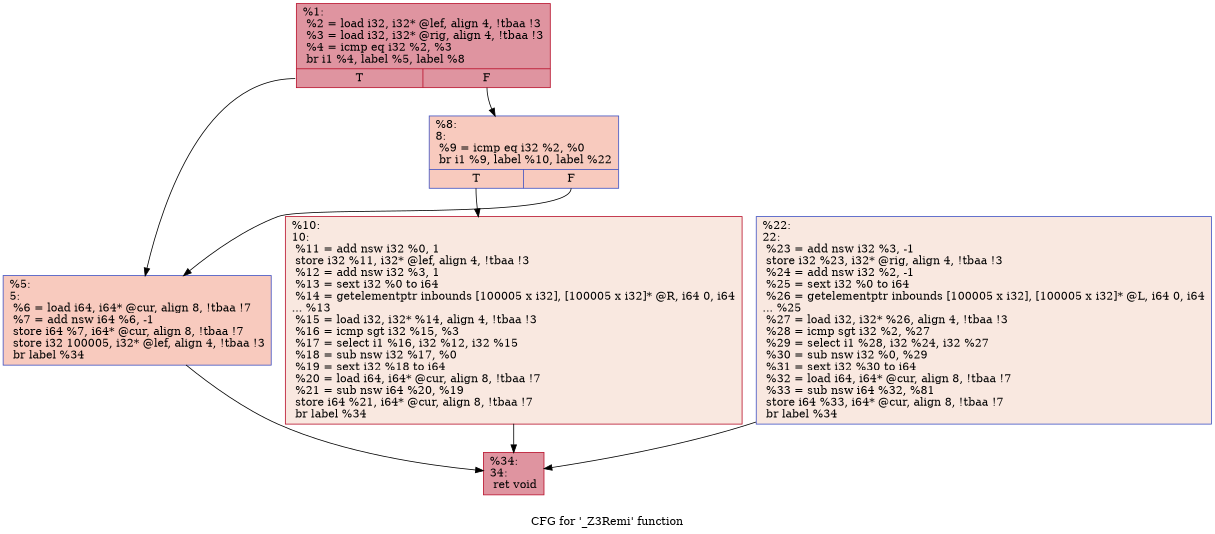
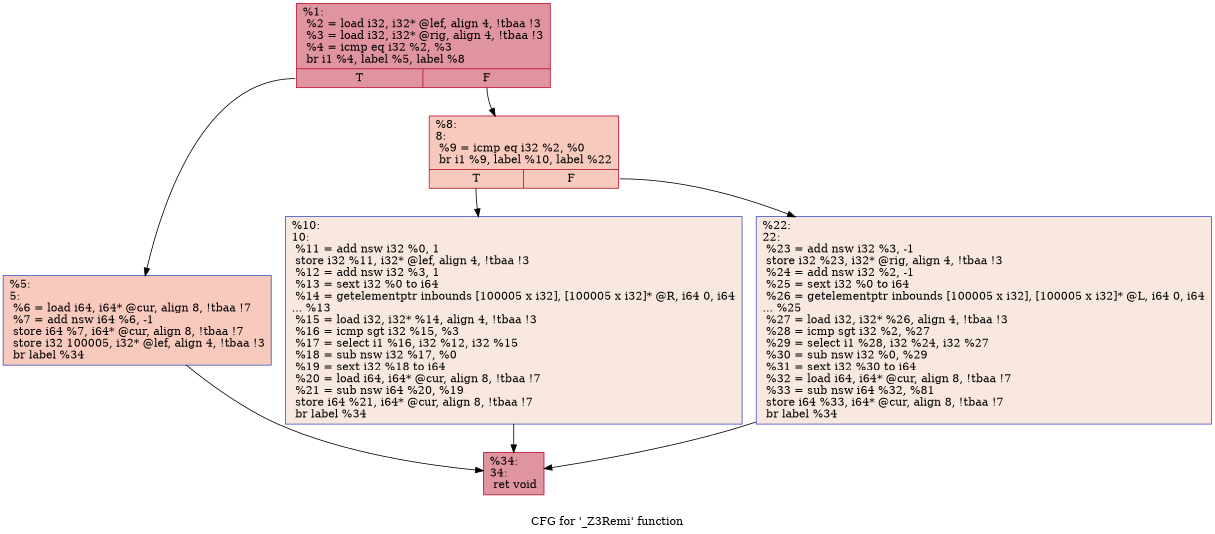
node "%8:": color #3d50c3ff -> #b70d28ff
edge "%8:" -> "%5:": now "%8:" -> "%22:"
node "%10:": color #b70d28ff -> #3d50c3ff
